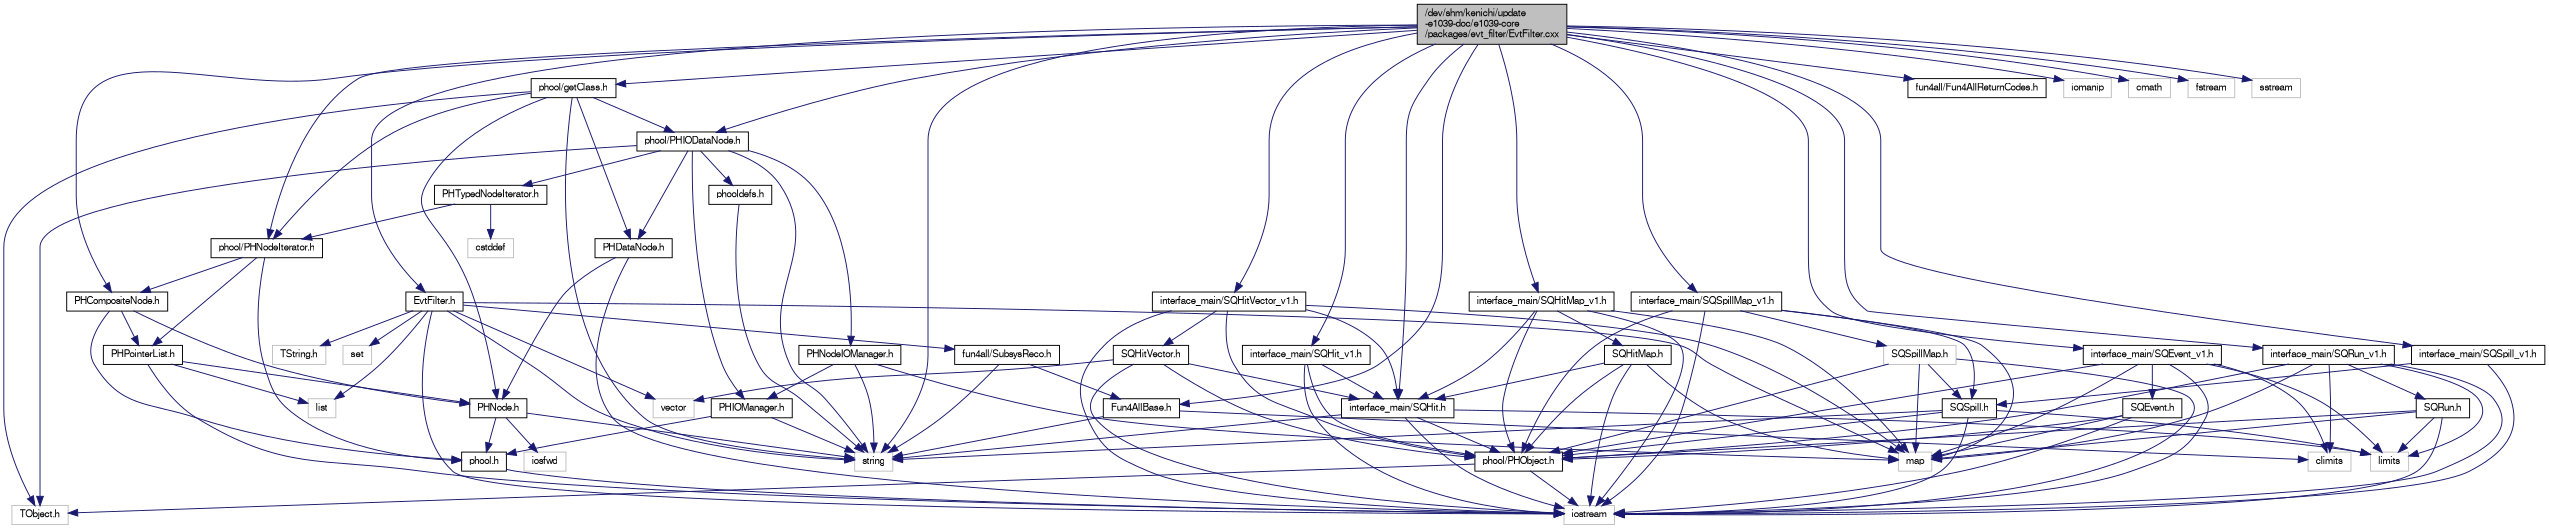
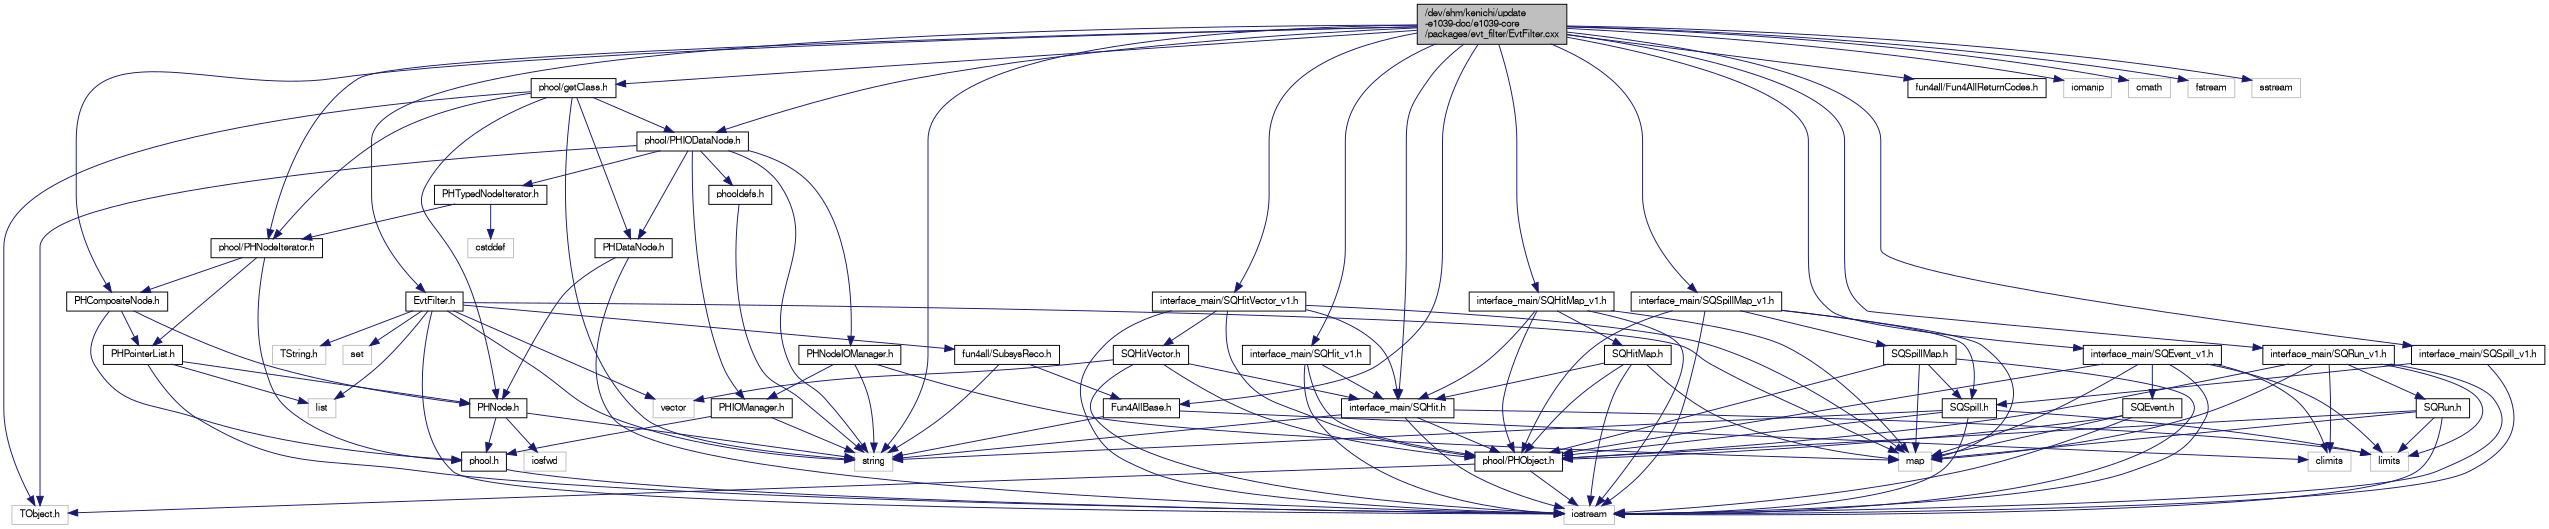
node "SQSpillMap.h": color grey75 -> black
